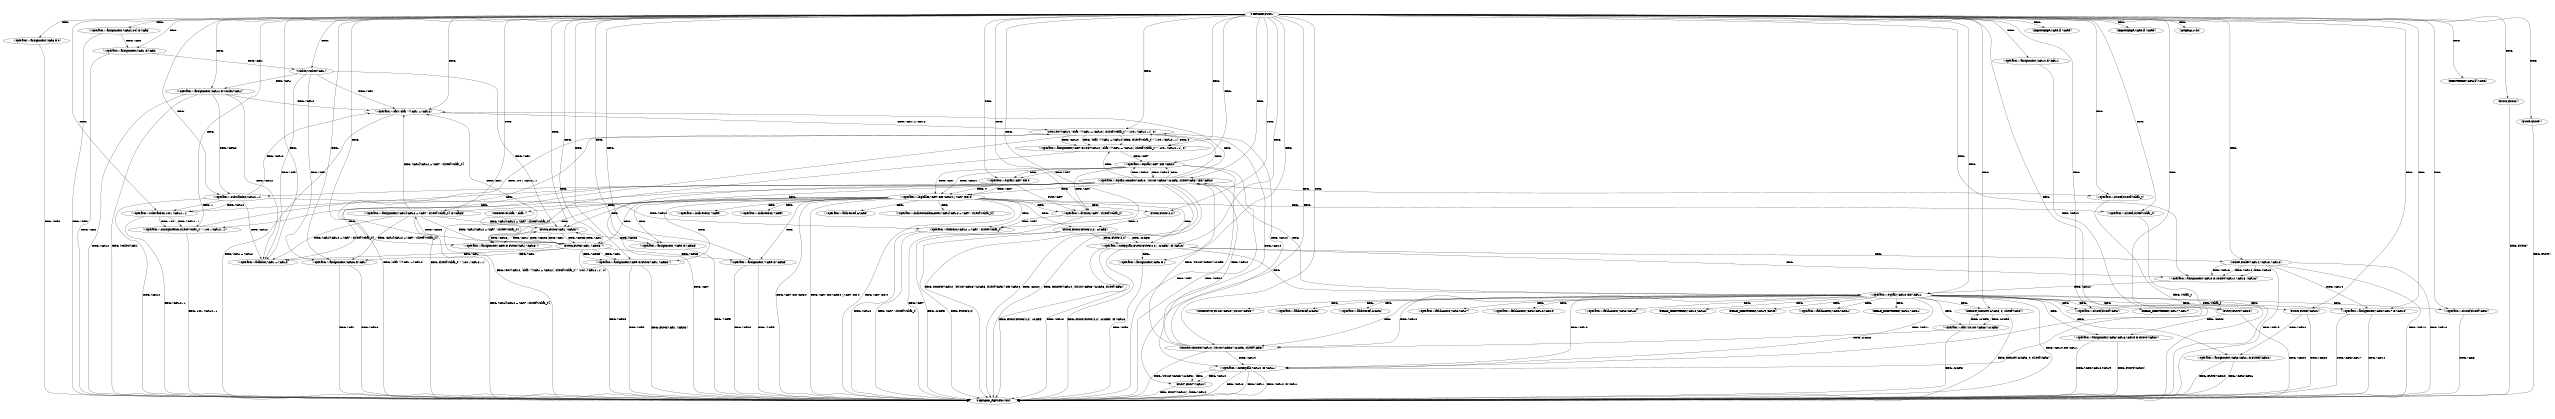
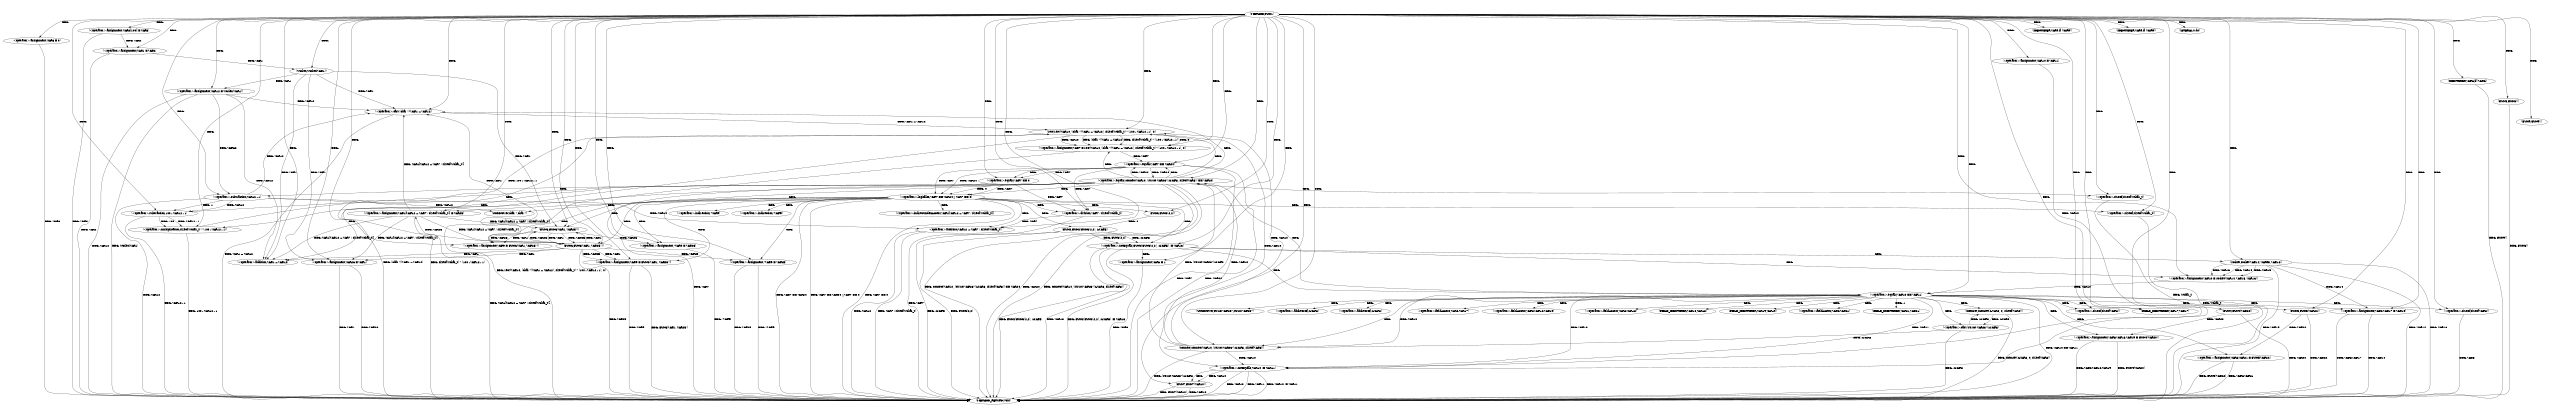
edge "(METHOD,FUN1)" -> "(memset,memset(&VAR8, 0, sizeof(VAR8)))": now "(METHOD,FUN1)" -> "(FIELD_IDENTIFIER,VAR17,VAR17)"
edge "(<operator>.equals,VAR7 == 0)" -> "(<operator>.division,VAR7 / sizeof(wchar_t))": label "FUN: VAR7" -> "DDG: VAR7"
node "(<operator>.addressOf,&VAR5)": removed
edge "(<operator>.subtraction,VAR12 - 1)" -> "(<operator>.addition,VAR1 + VAR12)": now "(<operator>.subtraction,VAR12 - 1)" -> "(UNKNOWN,char *,char *)"
node "(socket,socket(VAR14, VAR15, VAR16))": label "(socket,socket(VAR14, VAR15, VAR16))" -> "(socket,socket(VAR14, VAR95, VAR16))"
edge "(<operator>.equals,VAR10 == VAR11)" -> "(FIELD_IDENTIFIER,VAR21,VAR21)": label "CDG: " -> "DDG: 1"
edge "(<operator>.equals,VAR10 == VAR11)" -> "(FUN4,FUN4(VAR20))": removed, label "CDG:"
node "(FIELD_IDENTIFIER,VAR19,VAR49)": label "(FIELD_IDENTIFIER,VAR19,VAR49)" -> "(FIELD_IDENTIFIER,VAR19,VAR19)"
edge "(FUN9,FUN9())" -> "(METHOD_RETURN,void)": now "(IDENTIFIER,VAR6,if (VAR6))" -> "(METHOD_RETURN,void)"
